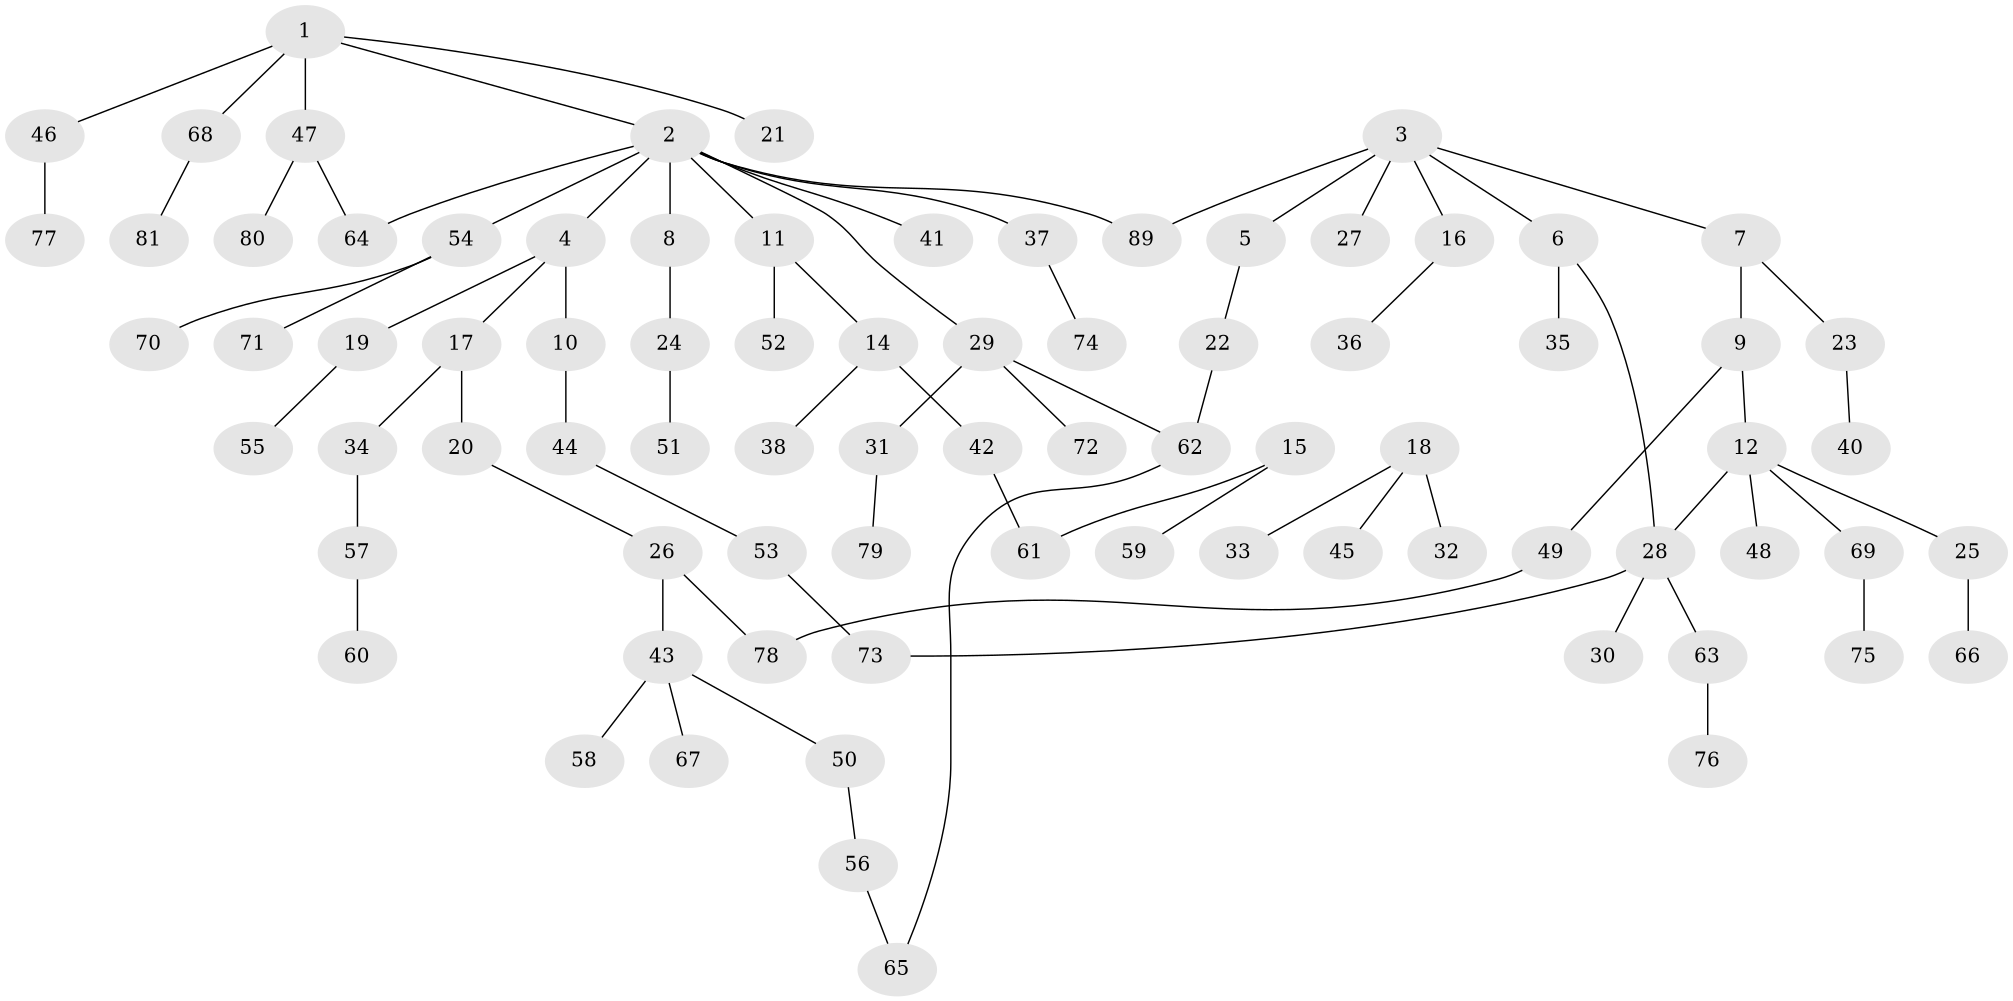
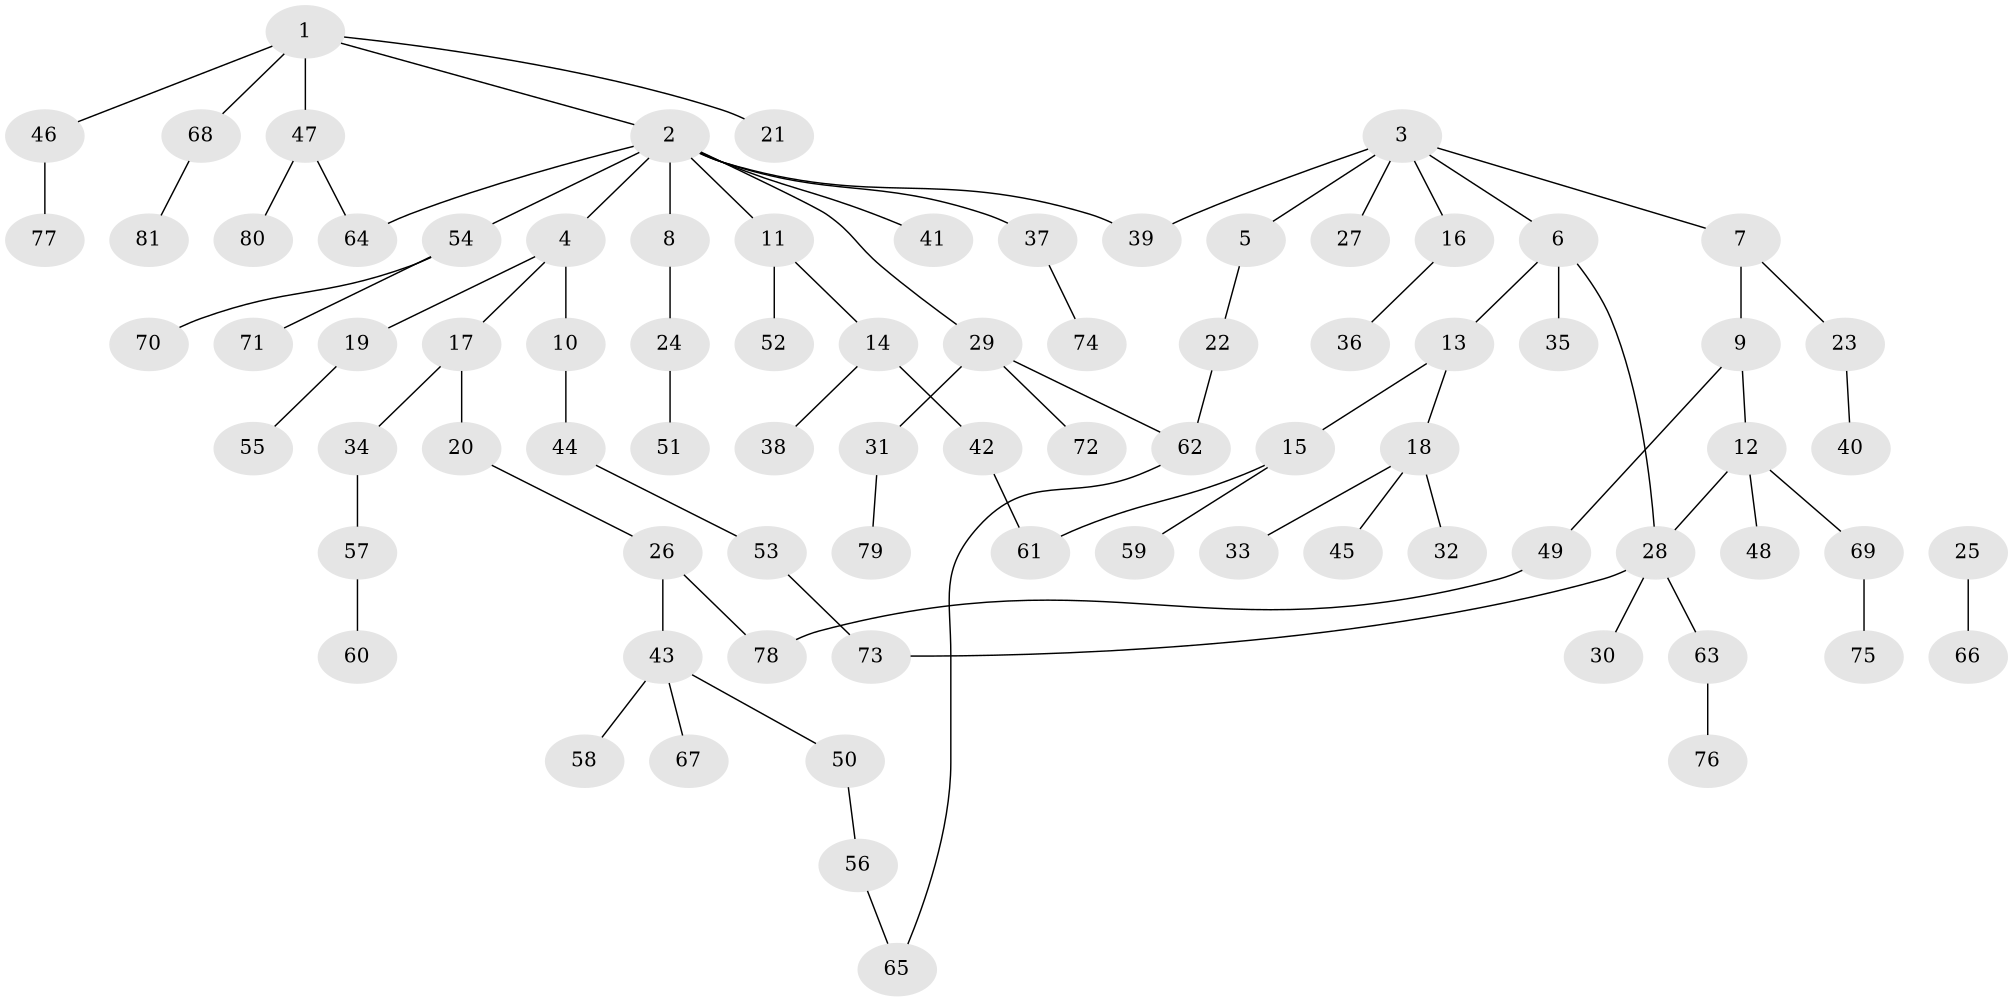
node "89": label "89" -> "39"
node "13": added
edge "12" -- "25": removed
